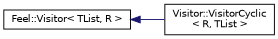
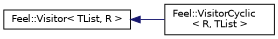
node "Visitor::VisitorCyclic < R, TList >": label "Visitor::VisitorCyclic < R, TList >" -> "Feel::VisitorCyclic < R, TList >"
